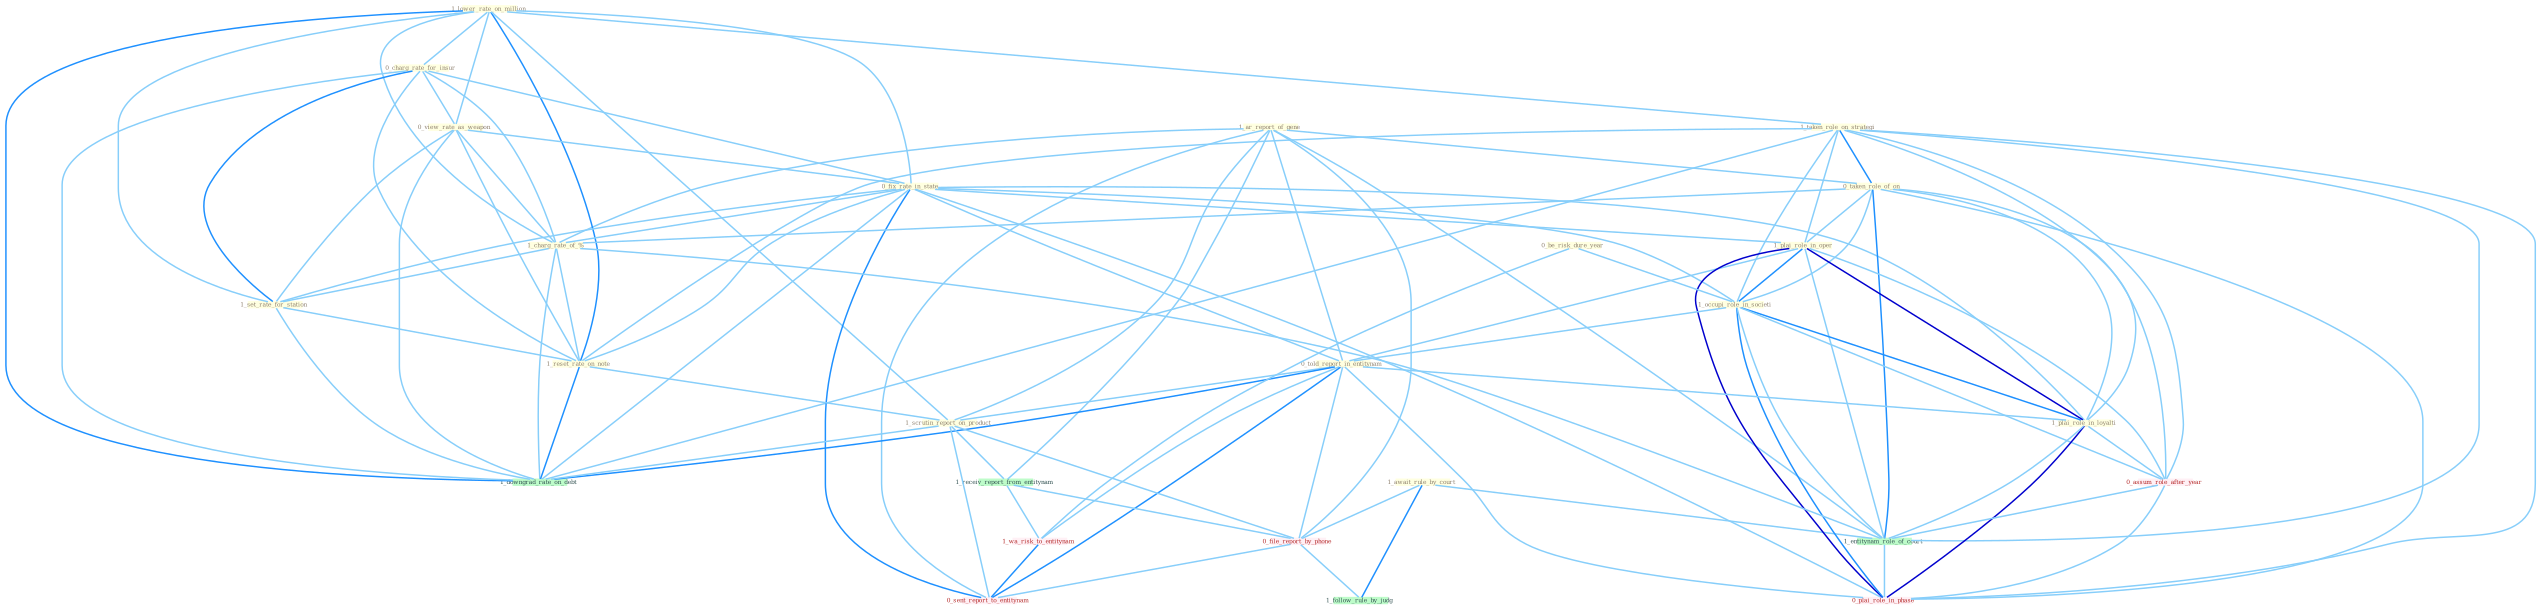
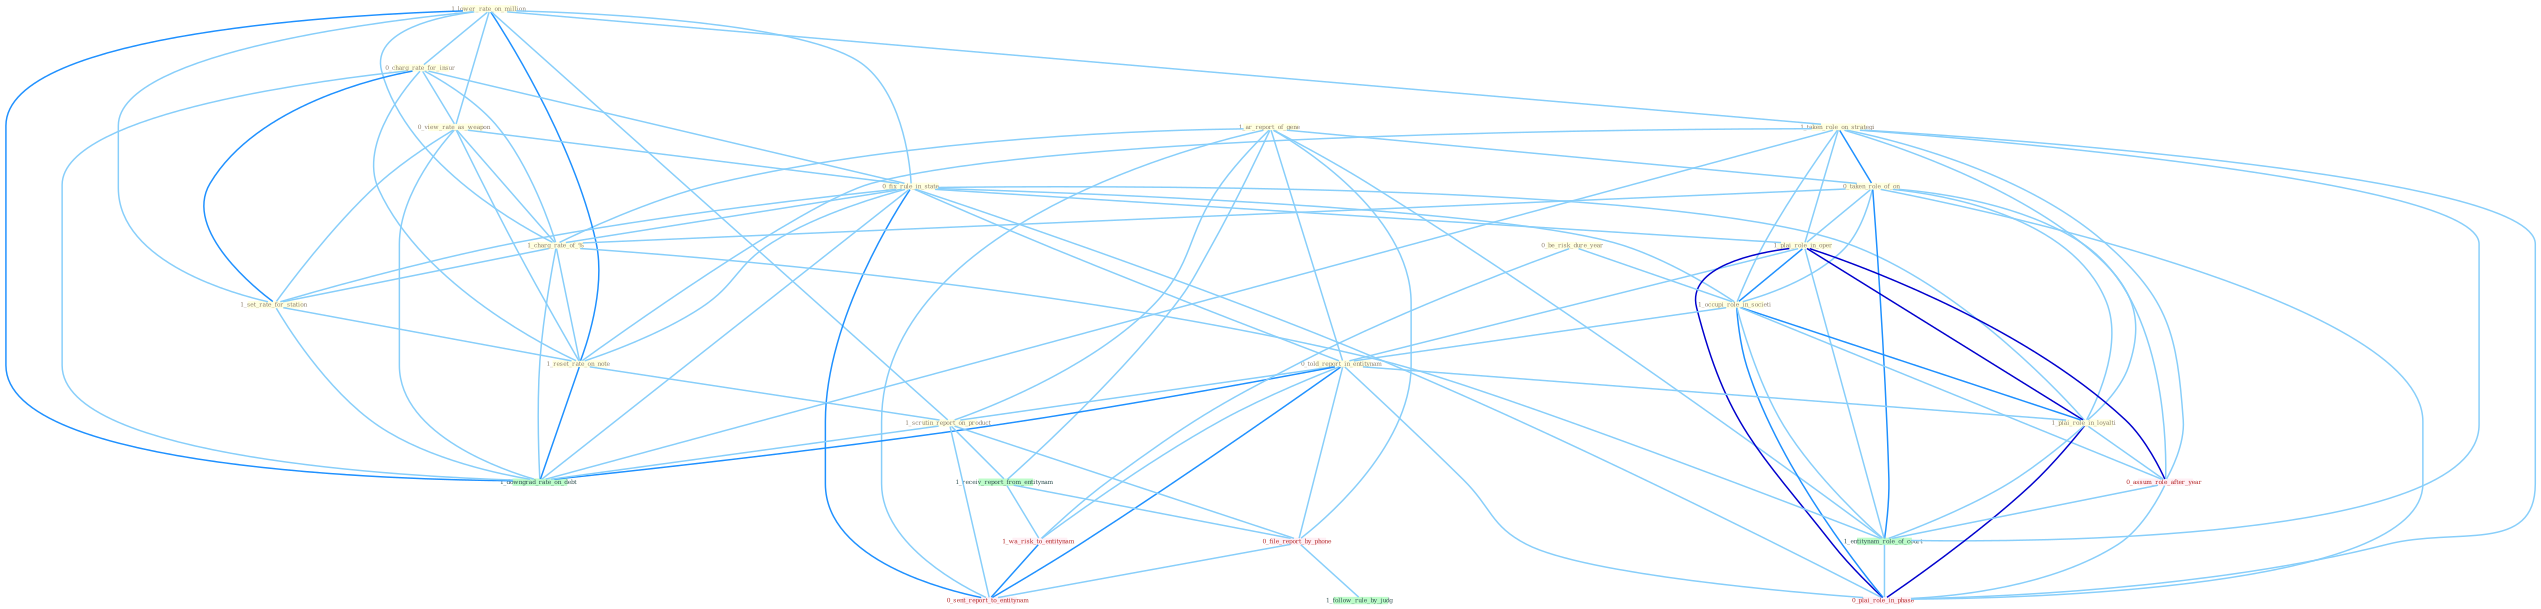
node "0_fix_rate_in_state": label "0_fix_rate_in_state" -> "0_fix_rule_in_state"
edge "1_plai_role_in_oper" -- "0_assum_role_after_year": color #87cefa -> #0000cd
node "1_await_rule_by_court": removed
